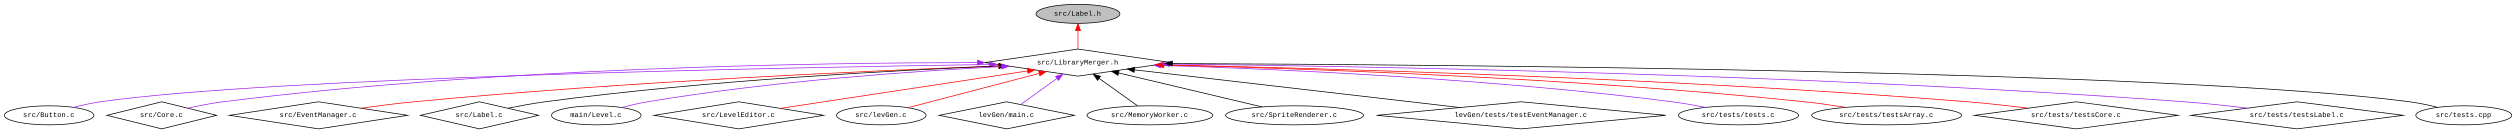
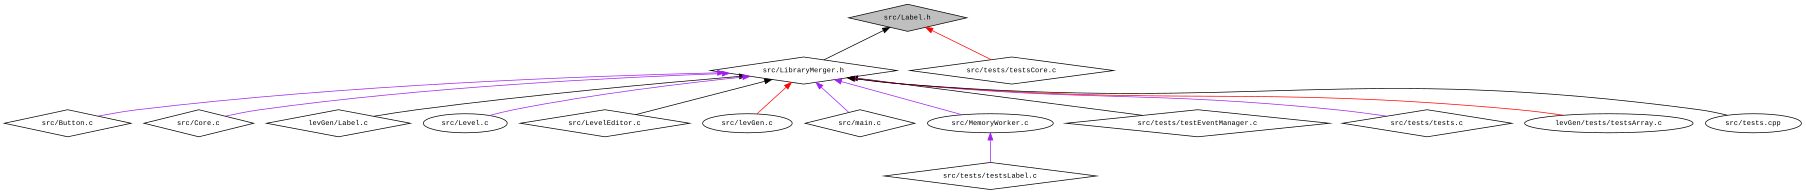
node "src/Label.h": shape ellipse -> diamond
edge "src/LibraryMerger.h" -> "src/Label.h": color red -> black
edge "src/tests/testsLabel.c" -> "src/LibraryMerger.h": now "src/tests/testsLabel.c" -> "src/MemoryWorker.c"
edge "src/tests/testsCore.c" -> "src/LibraryMerger.h": now "src/tests/testsCore.c" -> "src/Label.h"
edge "src/LevelEditor.c" -> "src/LibraryMerger.h": color red -> black
edge "src/MemoryWorker.c" -> "src/LibraryMerger.h": color black -> purple
node "src/Button.c": shape ellipse -> diamond
node "src/EventManager.c": removed
node "src/Label.c": label "src/Label.c" -> "levGen/Label.c"
node "main/Level.c": label "main/Level.c" -> "src/Level.c"
node "levGen/main.c": label "levGen/main.c" -> "src/main.c"
node "src/SpriteRenderer.c": removed
node "levGen/tests/testEventManager.c": label "levGen/tests/testEventManager.c" -> "src/tests/testEventManager.c"
node "src/tests/tests.c": shape ellipse -> diamond
node "src/tests/testsArray.c": label "src/tests/testsArray.c" -> "levGen/tests/testsArray.c"
